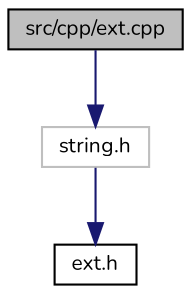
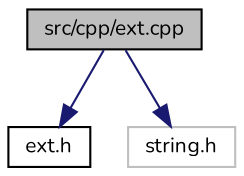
edge "string.h" -> "ext.h": now "src/cpp/ext.cpp" -> "ext.h"
